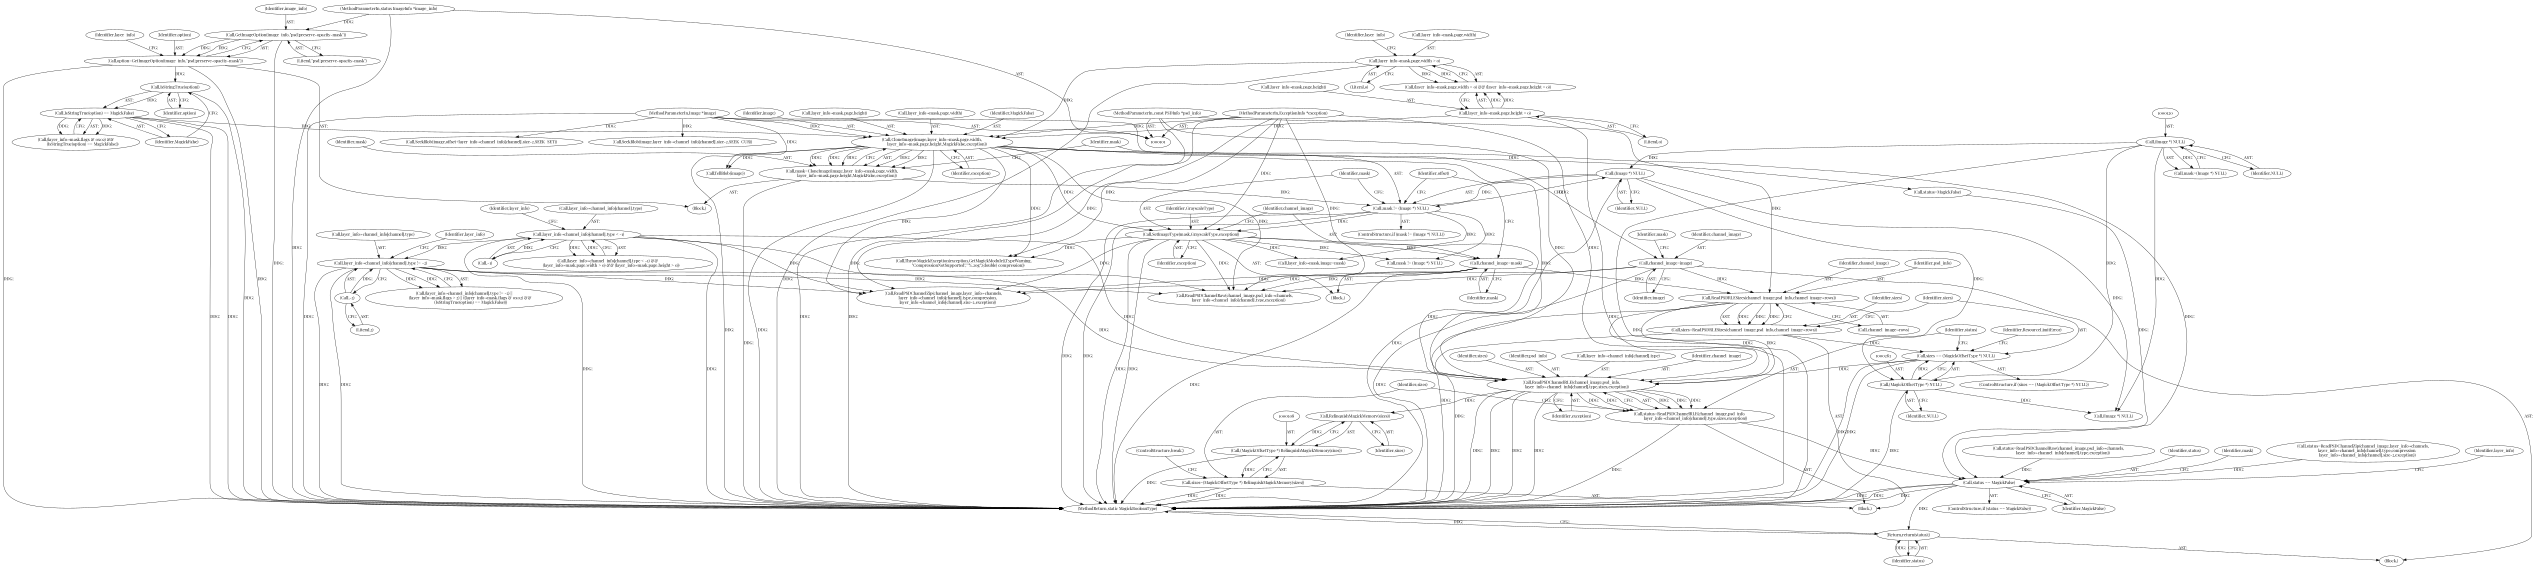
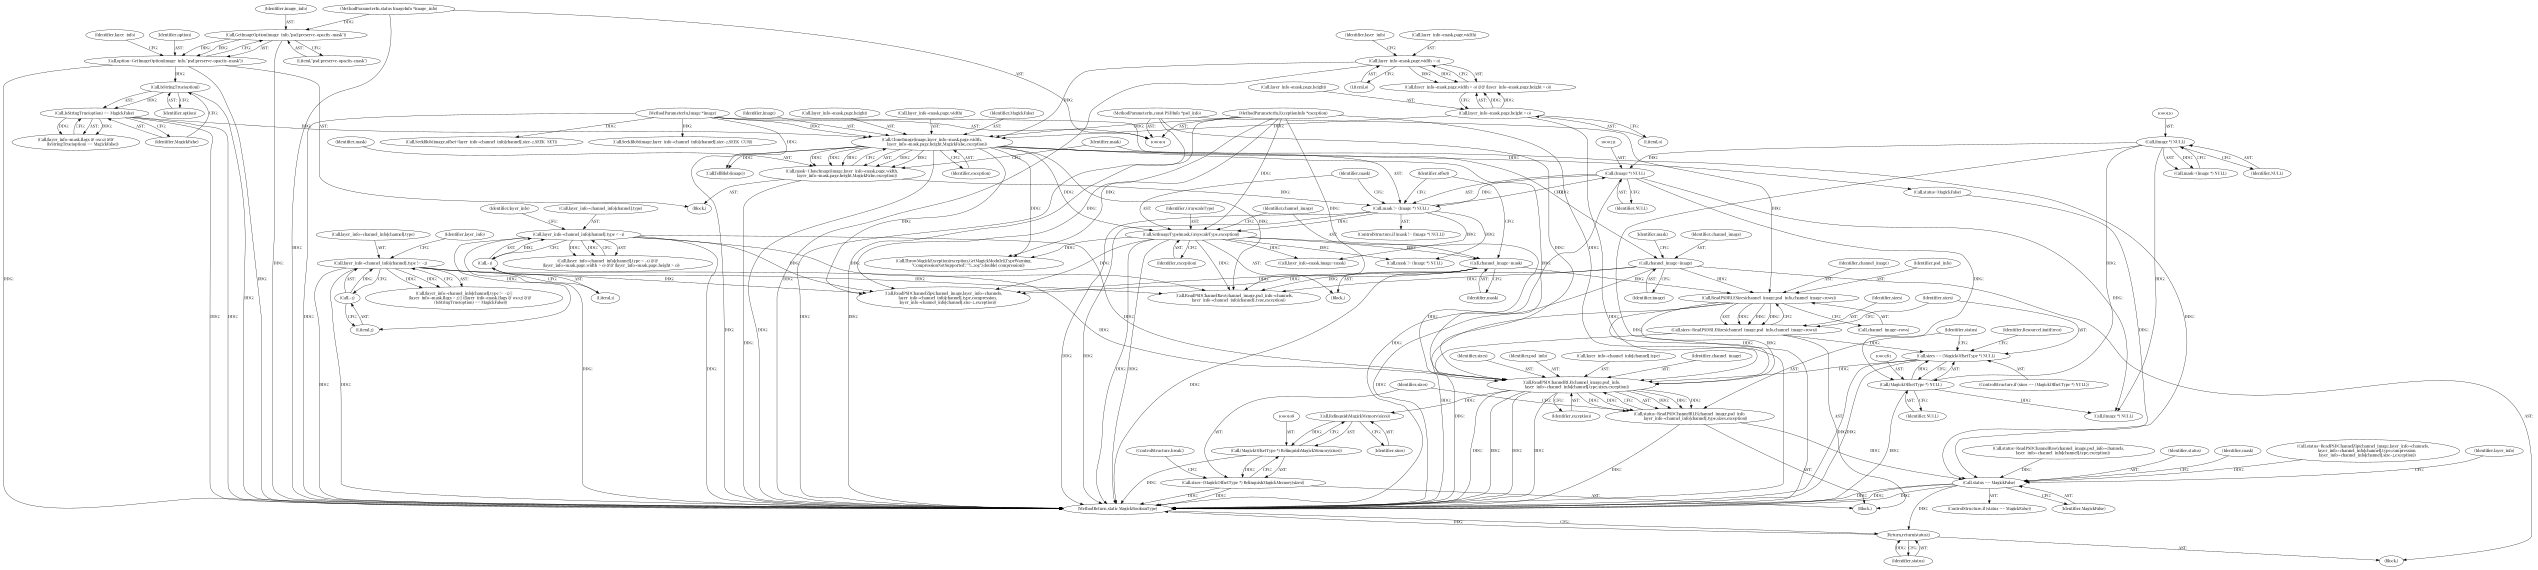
node "1000231": added
edge "(Call,layer_info->channel_info[channel].type < -1)" -> "(Call,layer_info->channel_info[channel].type != -2)": now "(Call,layer_info->channel_info[channel].type < -1)" -> "(Literal,2)"
node "(Literal,1)": added
edge "(Call,sizes == (MagickOffsetType *) NULL)" -> "(ControlStructure,if (sizes == (MagickOffsetType *) NULL))": reversed
